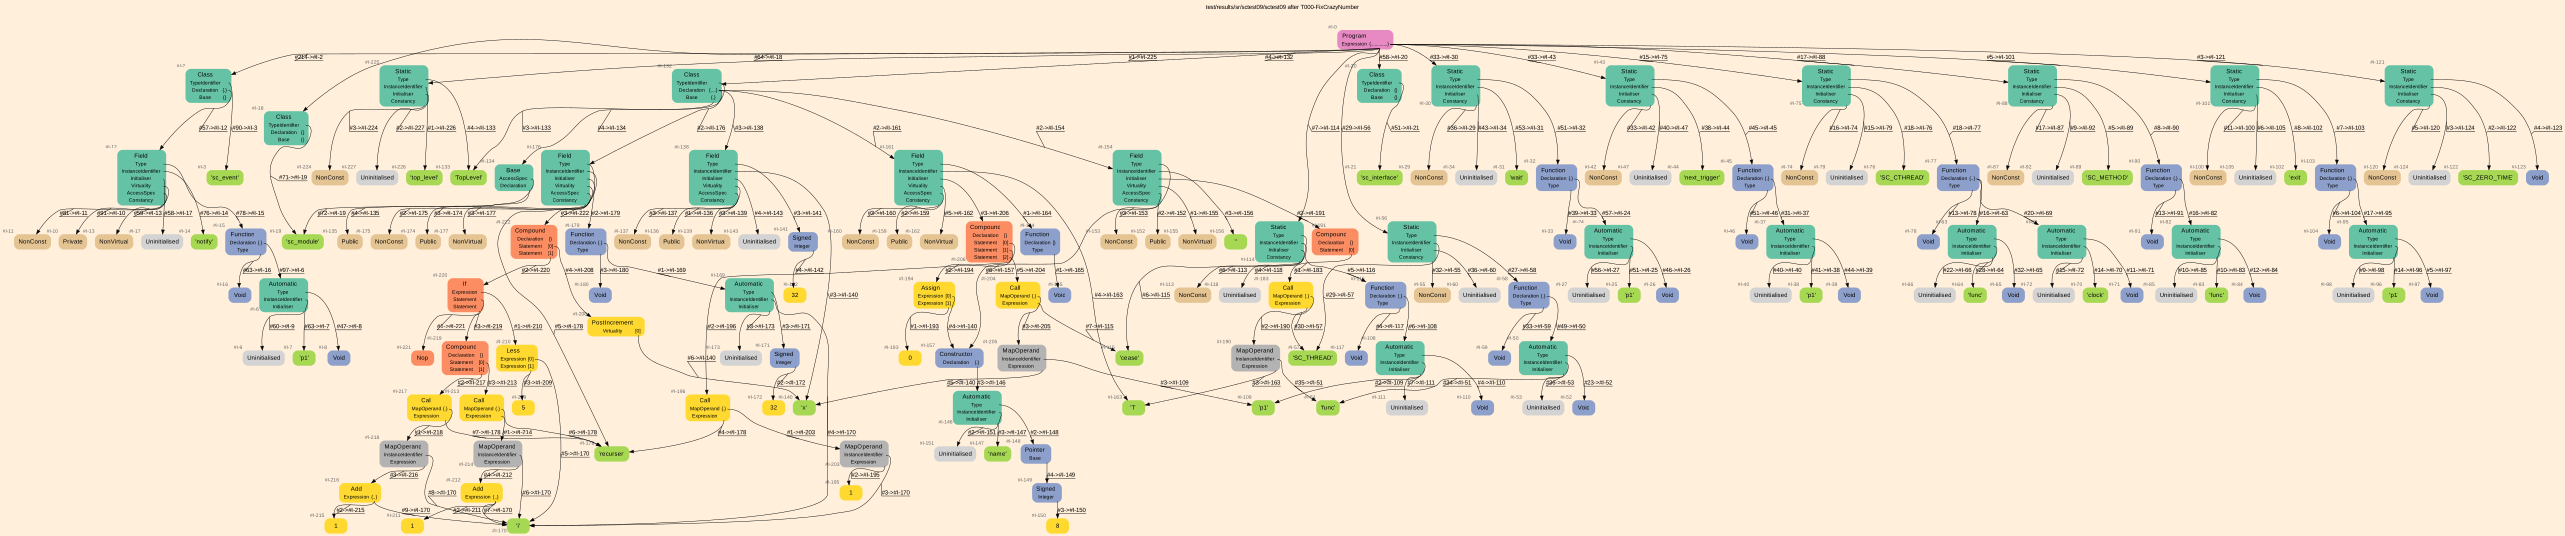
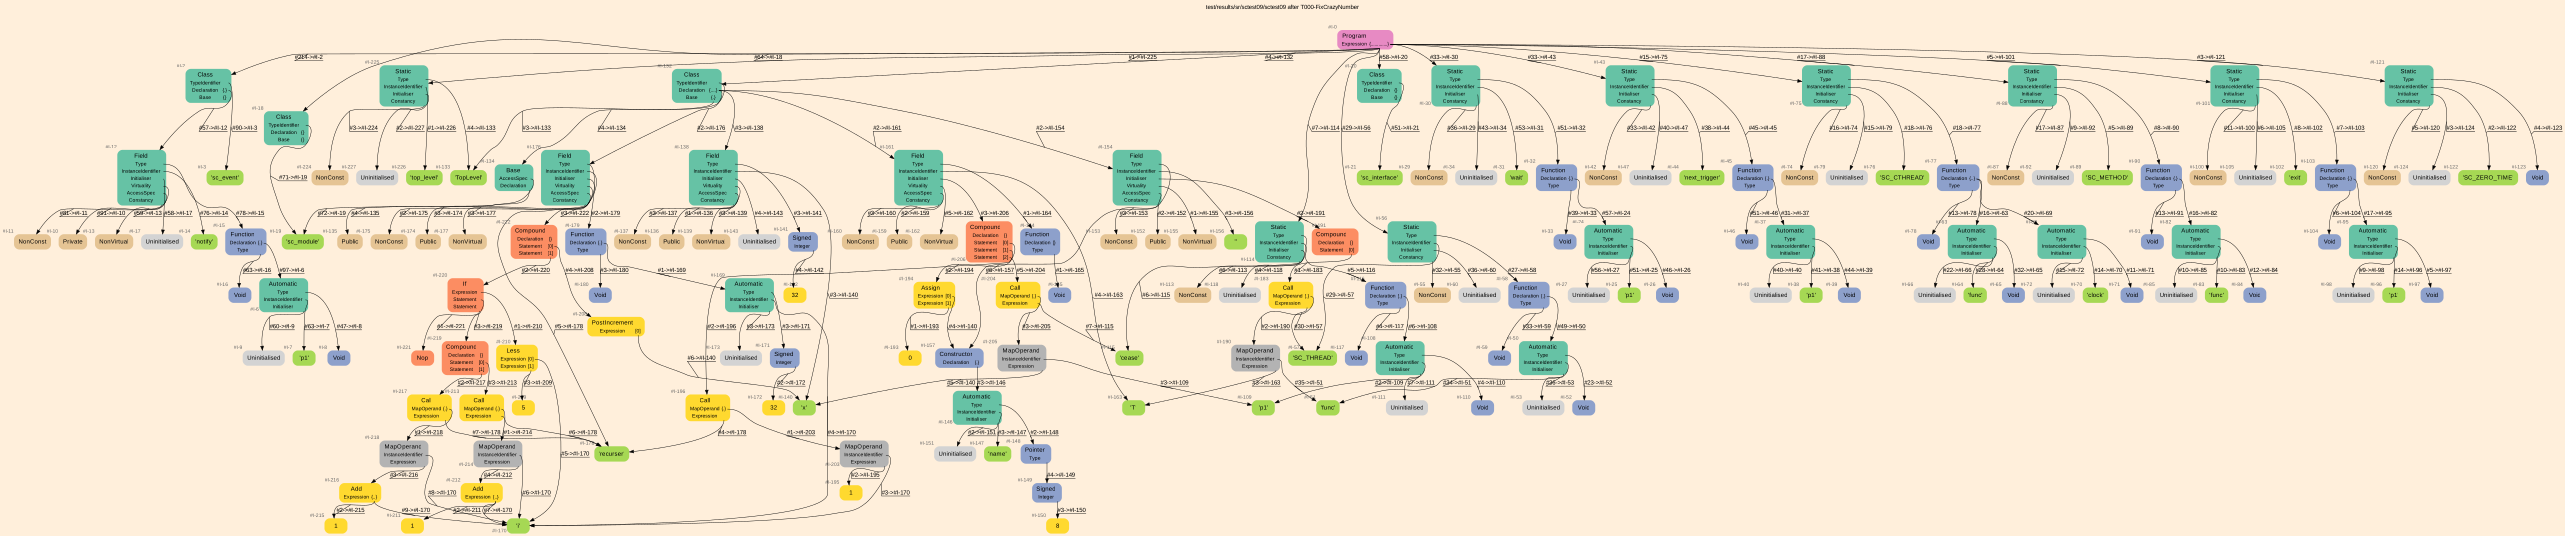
node "PostIncrement": text "Virtuality" -> "Expression"
node "Pointer": text "Base" -> "Type"
